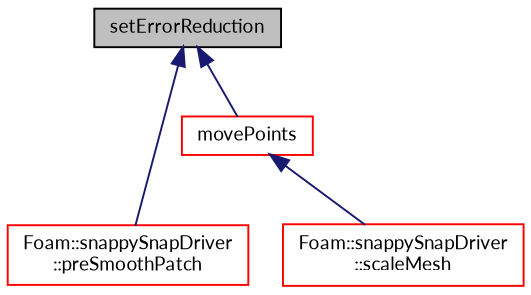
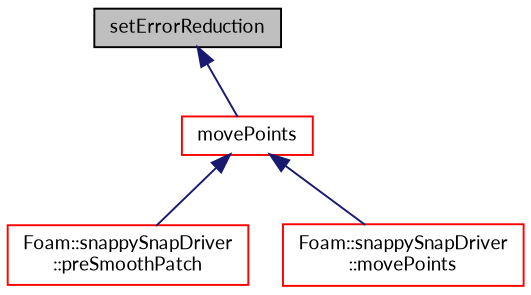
edge "Foam::snappySnapDriver ::preSmoothPatch" -> "setErrorReduction": now "Foam::snappySnapDriver ::preSmoothPatch" -> "movePoints"
node "Foam::snappySnapDriver ::scaleMesh": label "Foam::snappySnapDriver ::scaleMesh" -> "Foam::snappySnapDriver ::movePoints"
